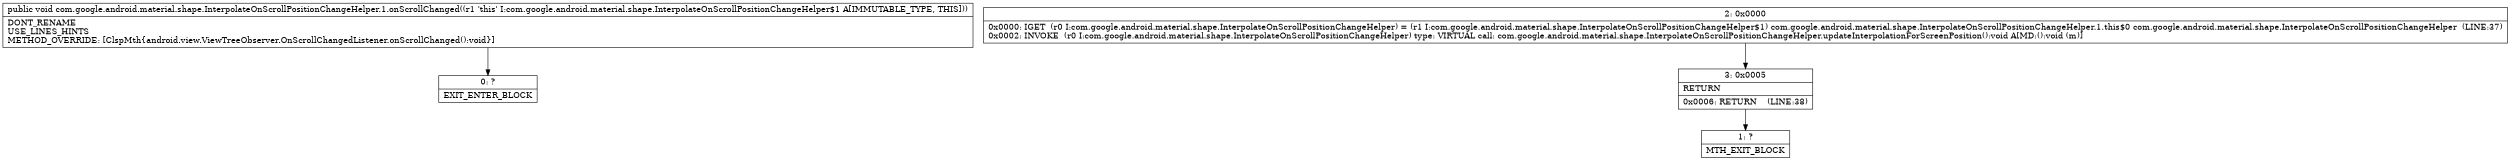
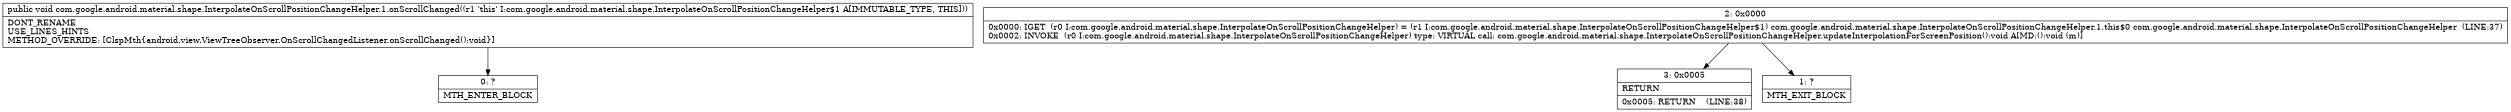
node "0: ?": text "EXIT_ENTER_BLOCK" -> "MTH_ENTER_BLOCK"
node "3: 0x0005": text "0x0006: RETURN    (LINE:38)" -> "0x0005: RETURN    (LINE:38)"
edge "3: 0x0005" -> "1: ?": now "2: 0x0000" -> "1: ?"
